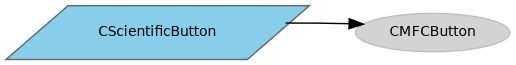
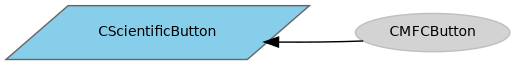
edge "CScientificButton" -> "CMFCButton": reversed
